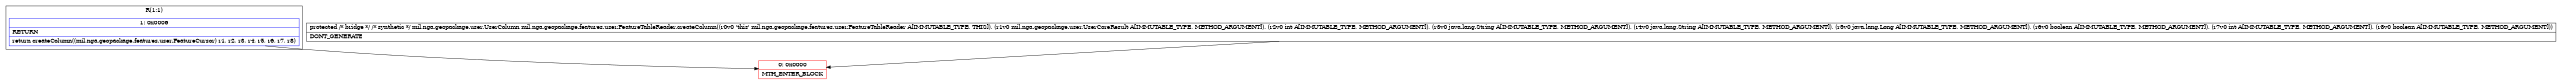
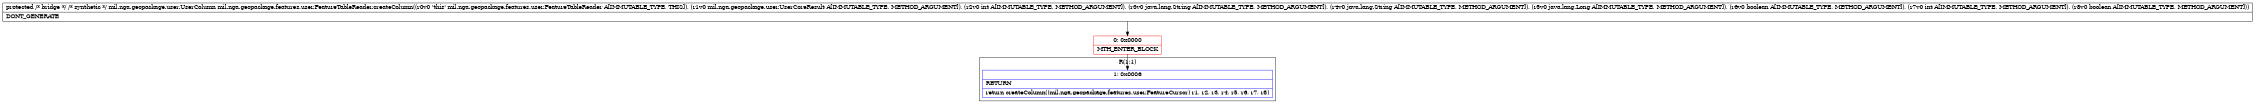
edge "1: 0x0006" -> "0: 0x0000": reversed
